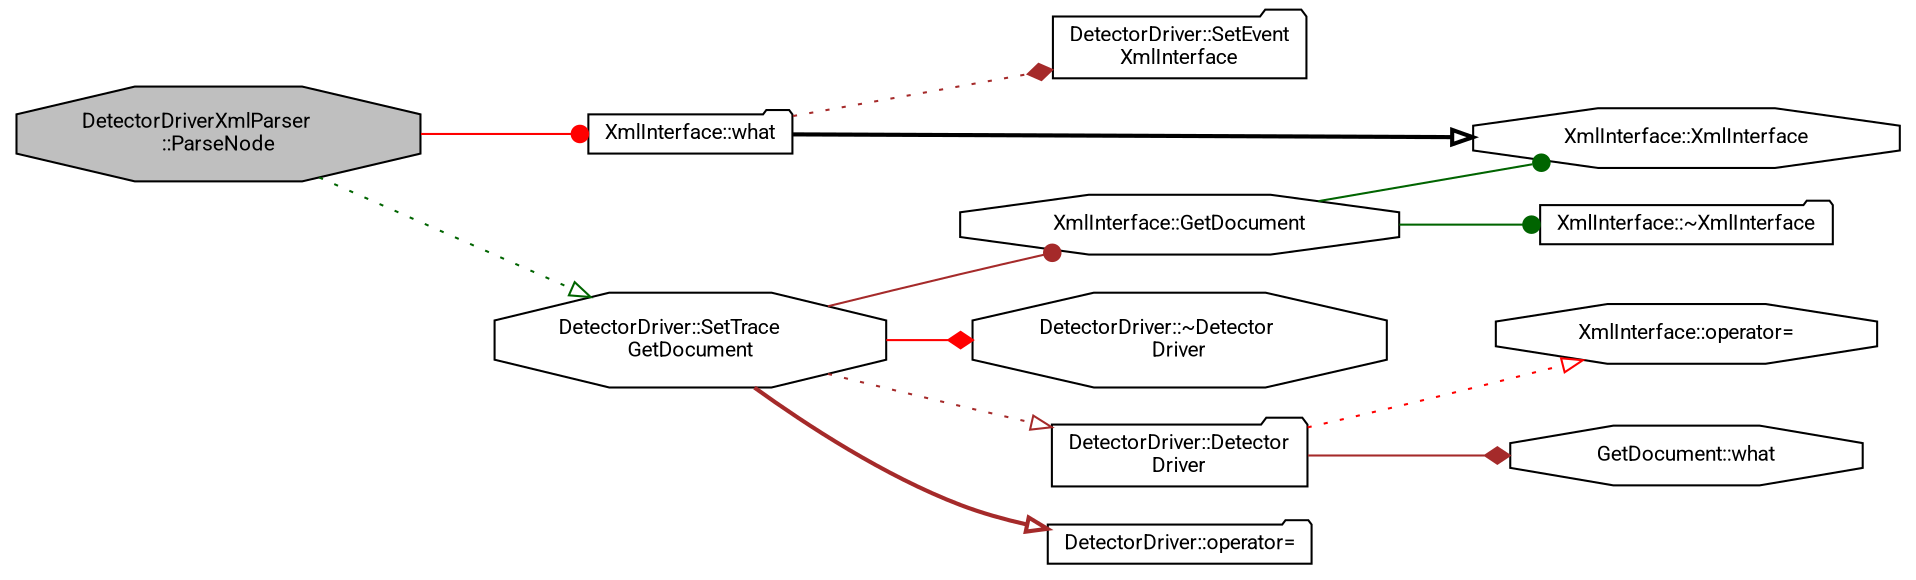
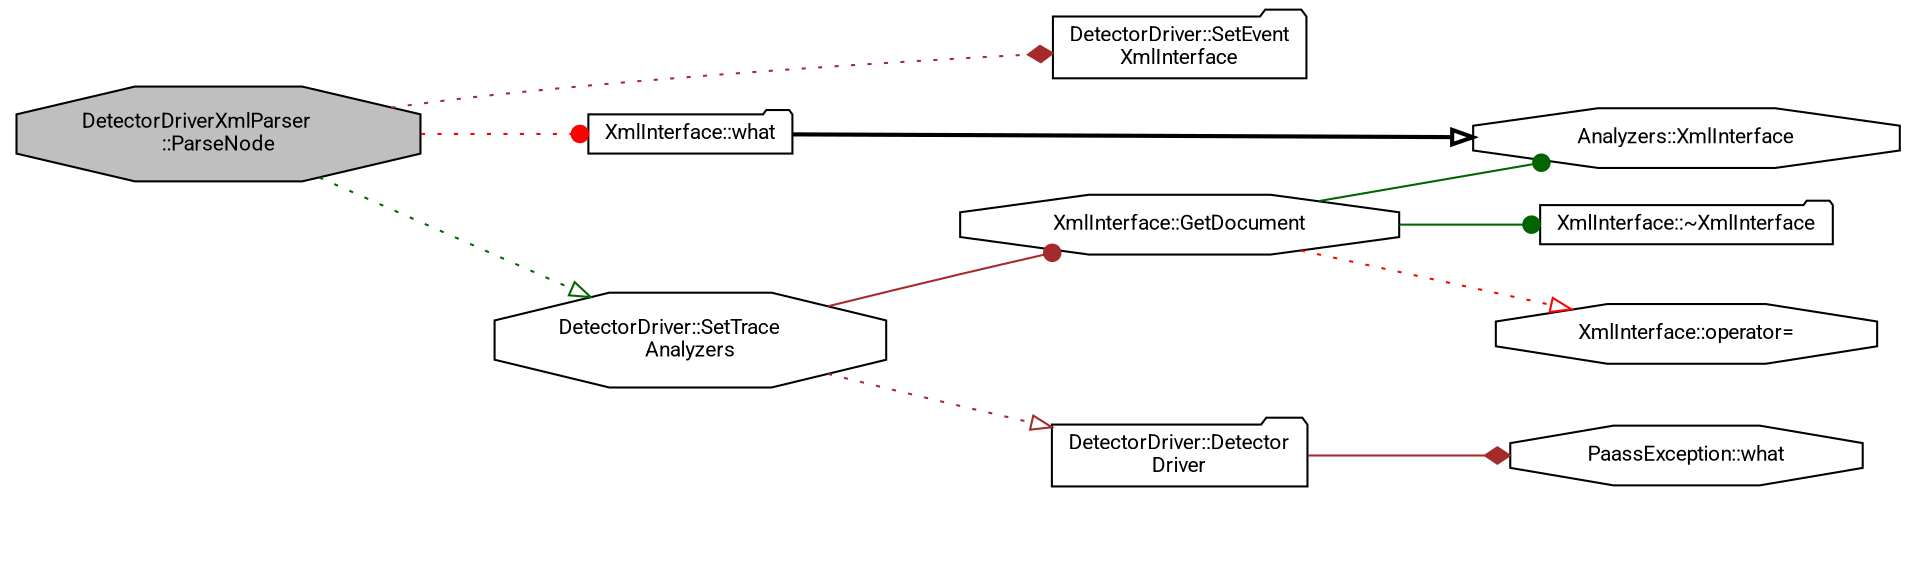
edge "XmlInterface::what" -> "DetectorDriver::SetEvent XmlInterface": now "DetectorDriverXmlParser ::ParseNode" -> "DetectorDriver::SetEvent XmlInterface"
edge "DetectorDriverXmlParser ::ParseNode" -> "XmlInterface::what": style solid -> dotted
node "XmlInterface::XmlInterface": label "XmlInterface::XmlInterface" -> "Analyzers::XmlInterface"
node "DetectorDriver::SetTrace GetDocument": label "DetectorDriver::SetTrace GetDocument" -> "DetectorDriver::SetTrace Analyzers"
node "DetectorDriver::~Detector Driver": removed
edge "DetectorDriver::Detector Driver" -> "XmlInterface::operator=": now "XmlInterface::GetDocument" -> "XmlInterface::operator="
node "GetDocument::what": label "GetDocument::what" -> "PaassException::what"
node "DetectorDriver::operator=": removed
